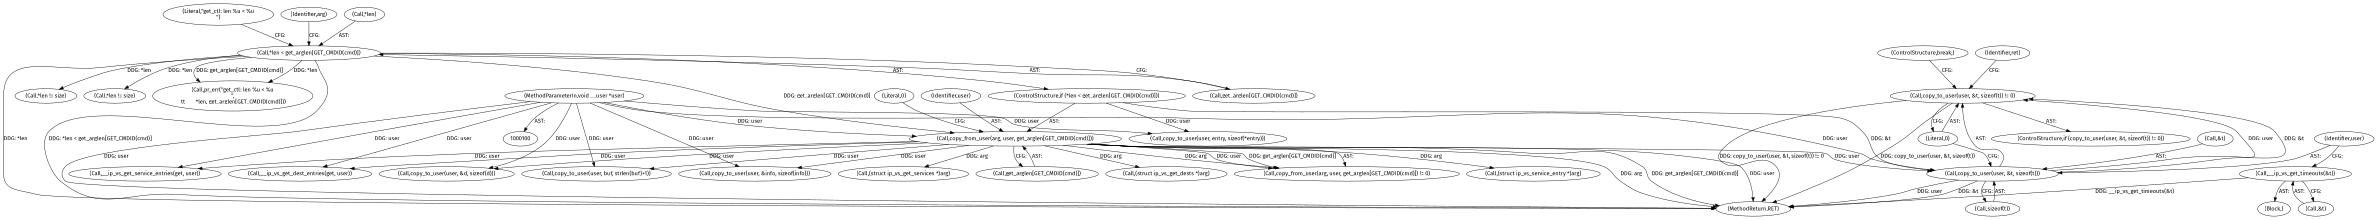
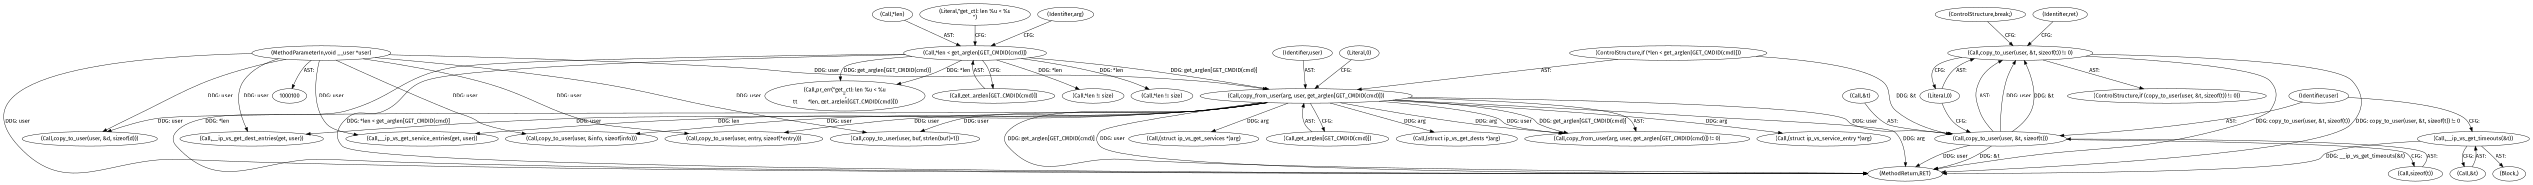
edge "(Call,*len < get_arglen[GET_CMDID(cmd)])" -> "(ControlStructure,if (*len < get_arglen[GET_CMDID(cmd)]))": removed, label "AST:"
edge "(ControlStructure,if (*len < get_arglen[GET_CMDID(cmd)]))" -> "(Call,copy_to_user(user, entry, sizeof(*entry)))": now "(Call,copy_from_user(arg, user, get_arglen[GET_CMDID(cmd)]))" -> "(Call,copy_to_user(user, entry, sizeof(*entry)))"
edge "(MethodParameterIn,void __user *user)" -> "(Call,copy_to_user(user, &t, sizeof(t)))": removed, label "DDG: user"
edge "(Call,copy_from_user(arg, user, get_arglen[GET_CMDID(cmd)]))" -> "(Call,__ip_vs_get_service_entries(get, user))": label "DDG: user" -> "DDG: len"
